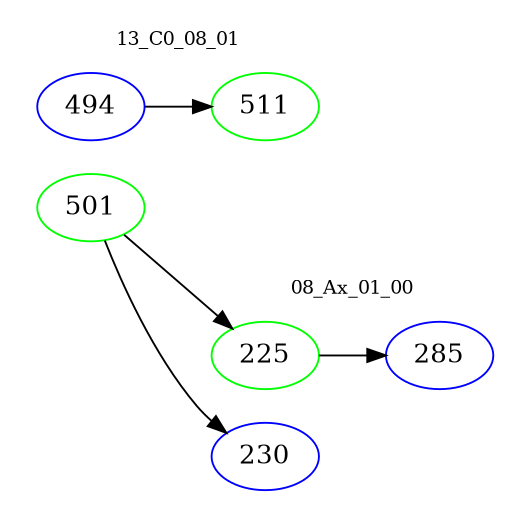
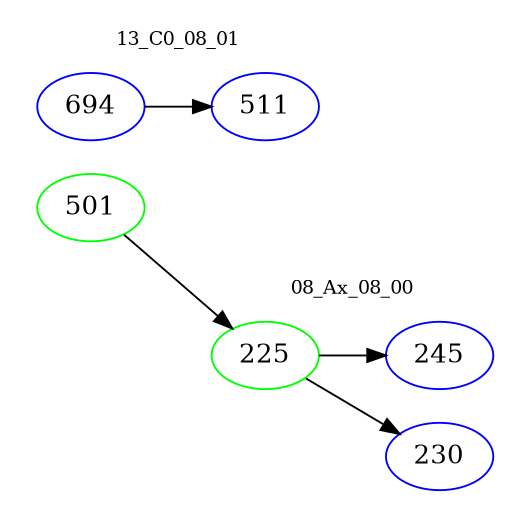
node "494": label "494" -> "694"
node "511": color green -> blue
cluster "08_Ax_01_00": label "08_Ax_01_00" -> "08_Ax_08_00"
edge "501" -> "230": now "225" -> "230"
node "285": label "285" -> "245"
